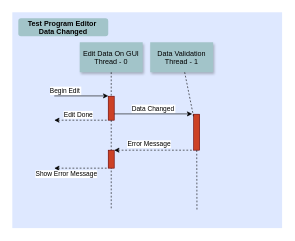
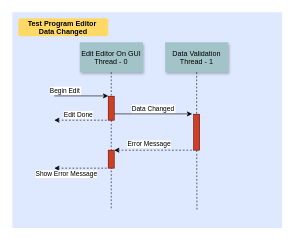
node "Test Program Editor Data Changed": fillcolor #a2c4c9 -> #ffd966
node "Edit Data On GUI Thread - 0": label "Edit Data On GUI Thread - 0" -> "Edit Editor On GUI Thread - 0"
node "Data Validation Thread - 1": moved (182, 57) -> (197, 57)
